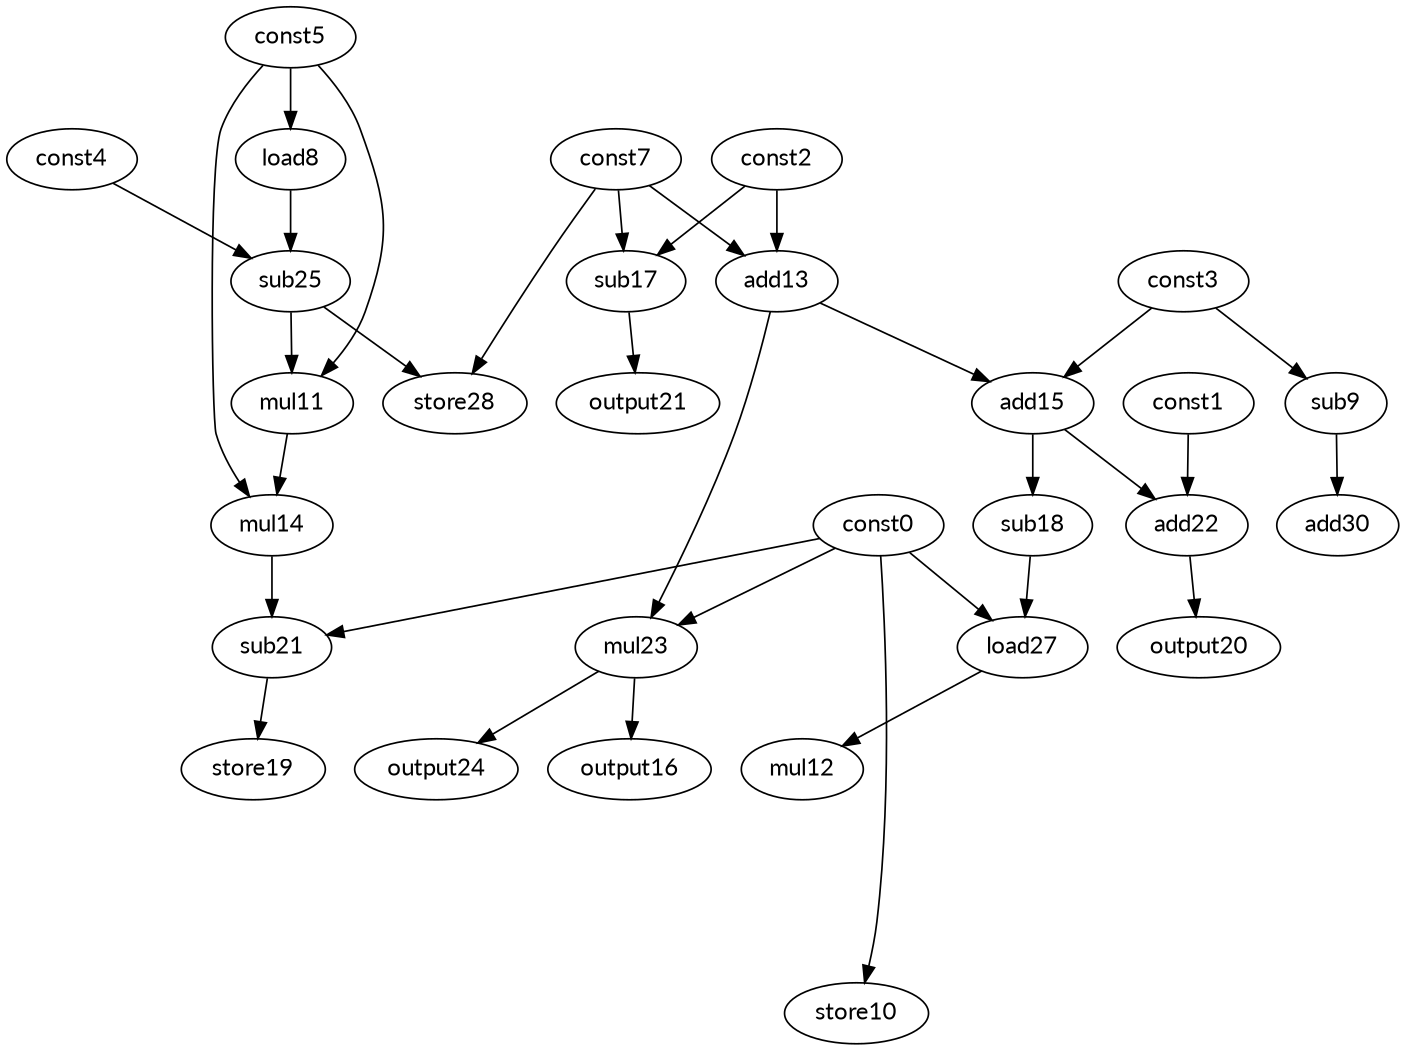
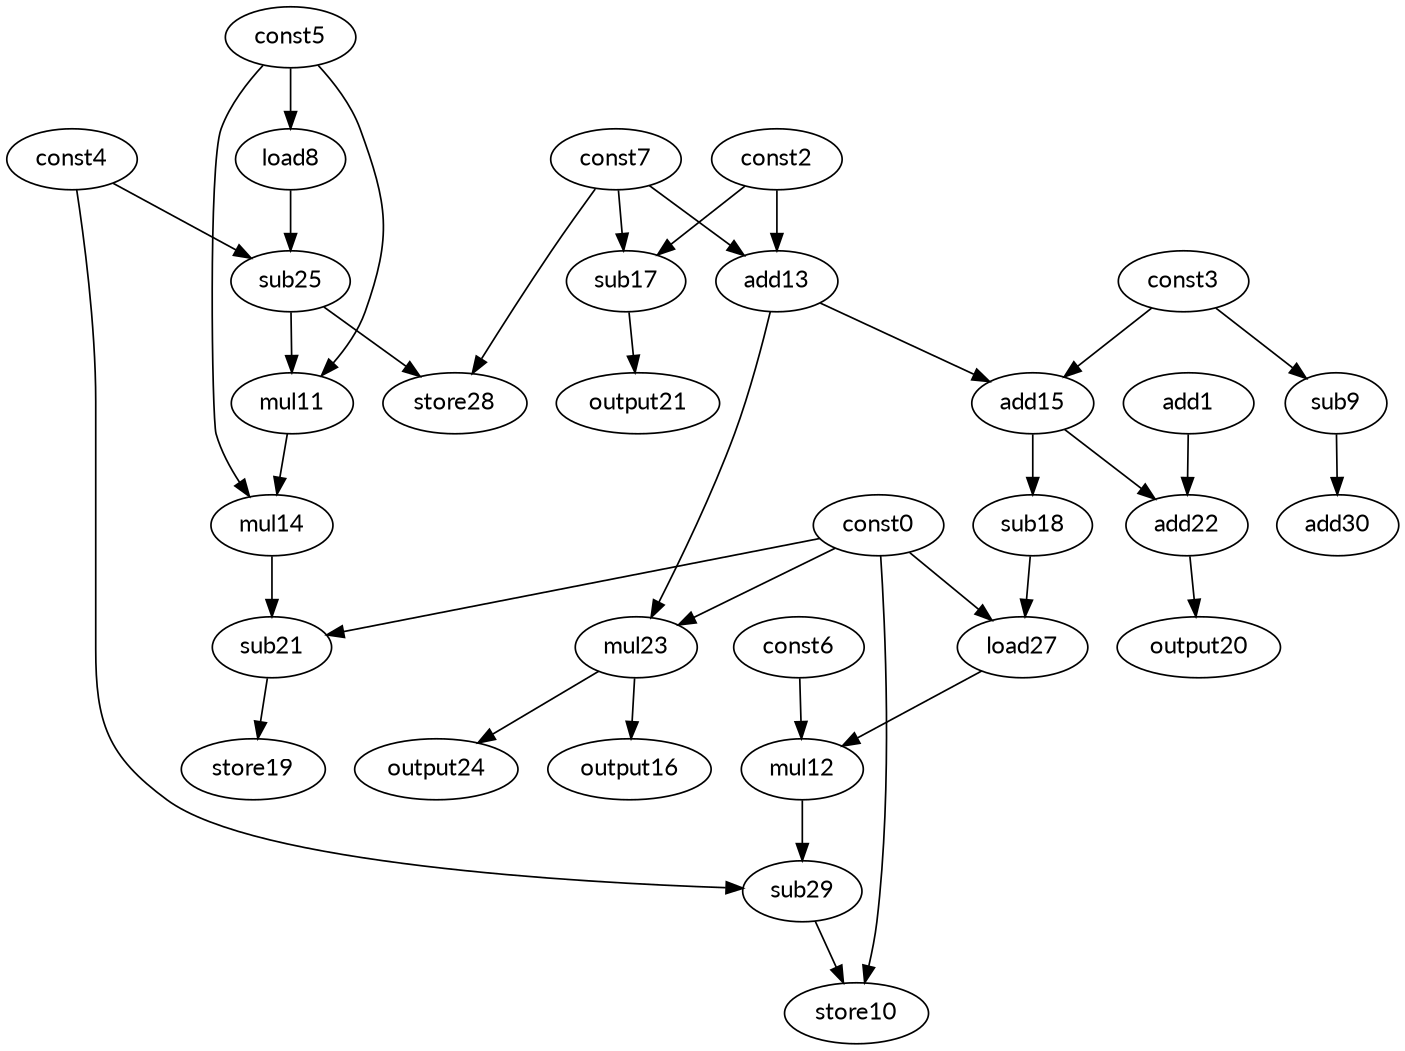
node "const1": label "const1" -> "add1"
node "const6": added
node "sub29": added
